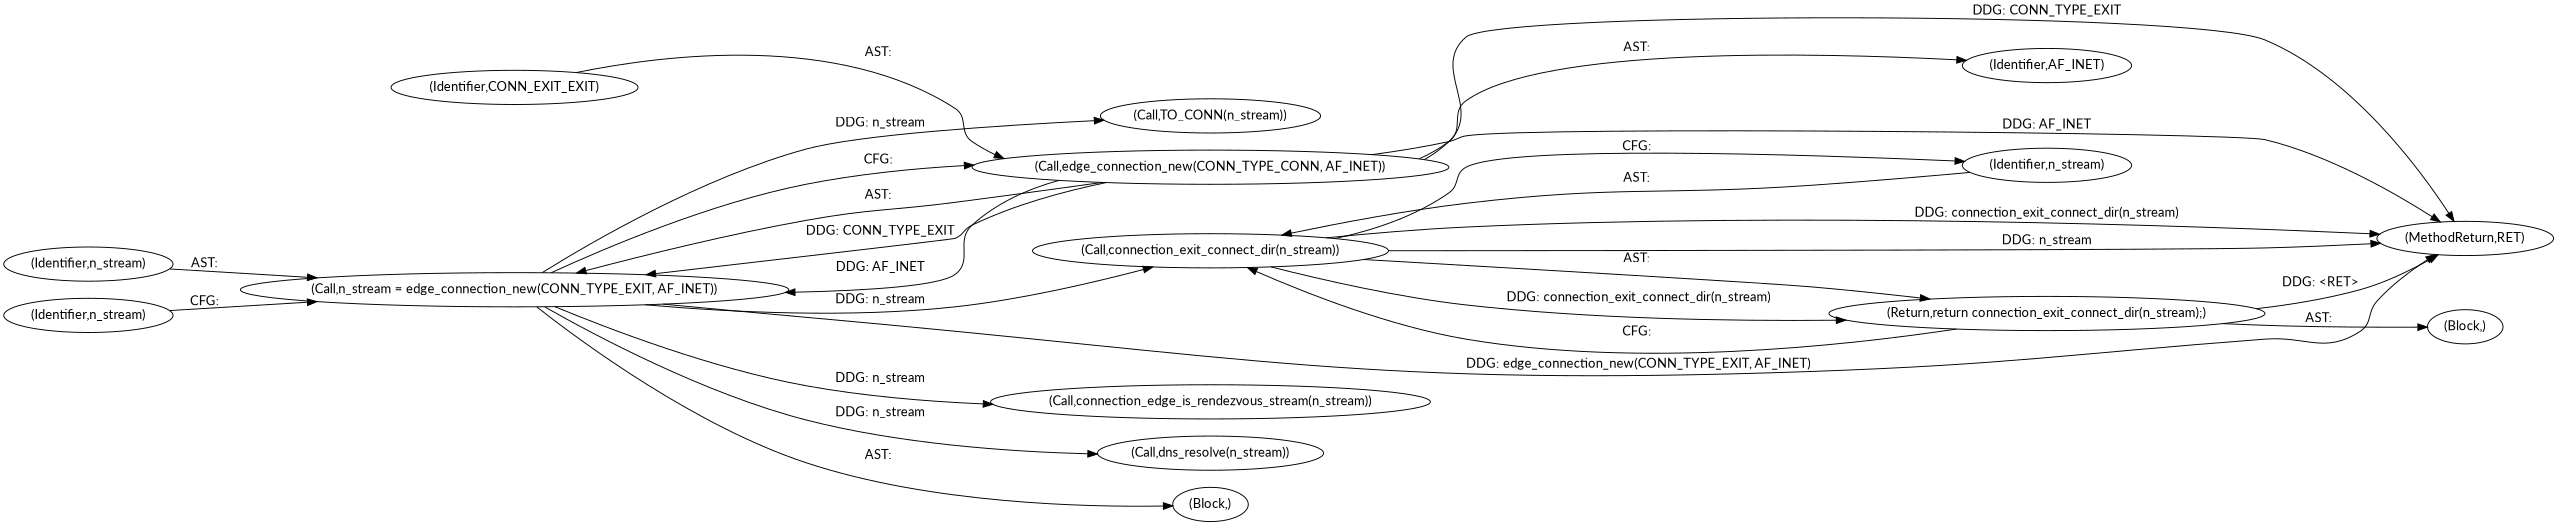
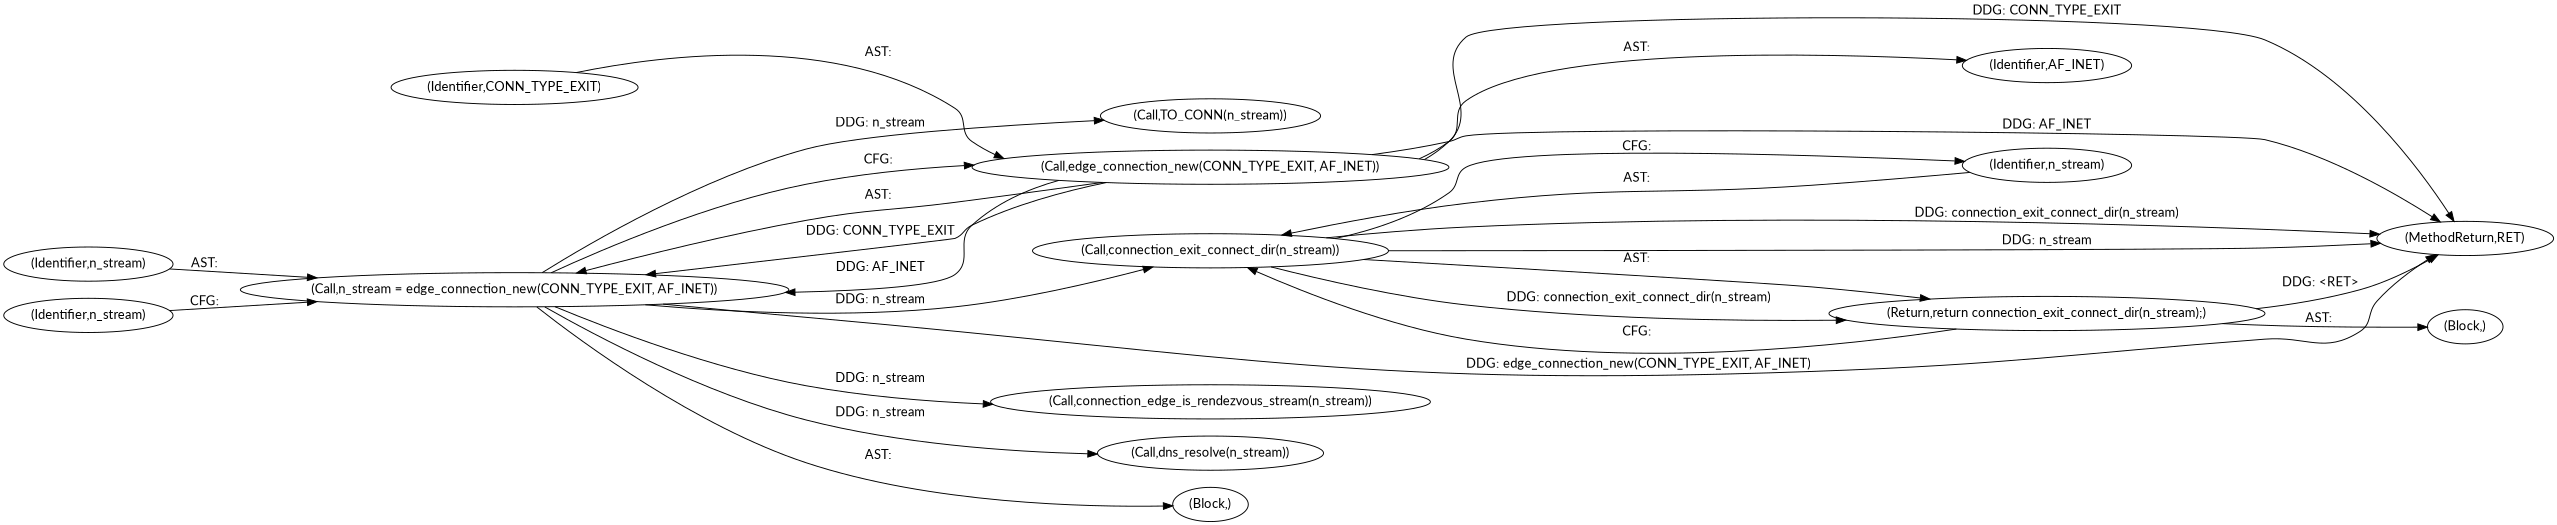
node "(Identifier,CONN_EXIT_EXIT)": label "(Identifier,CONN_EXIT_EXIT)" -> "(Identifier,CONN_TYPE_EXIT)"
node "(Call,edge_connection_new(CONN_TYPE_CONN, AF_INET))": label "(Call,edge_connection_new(CONN_TYPE_CONN, AF_INET))" -> "(Call,edge_connection_new(CONN_TYPE_EXIT, AF_INET))"
